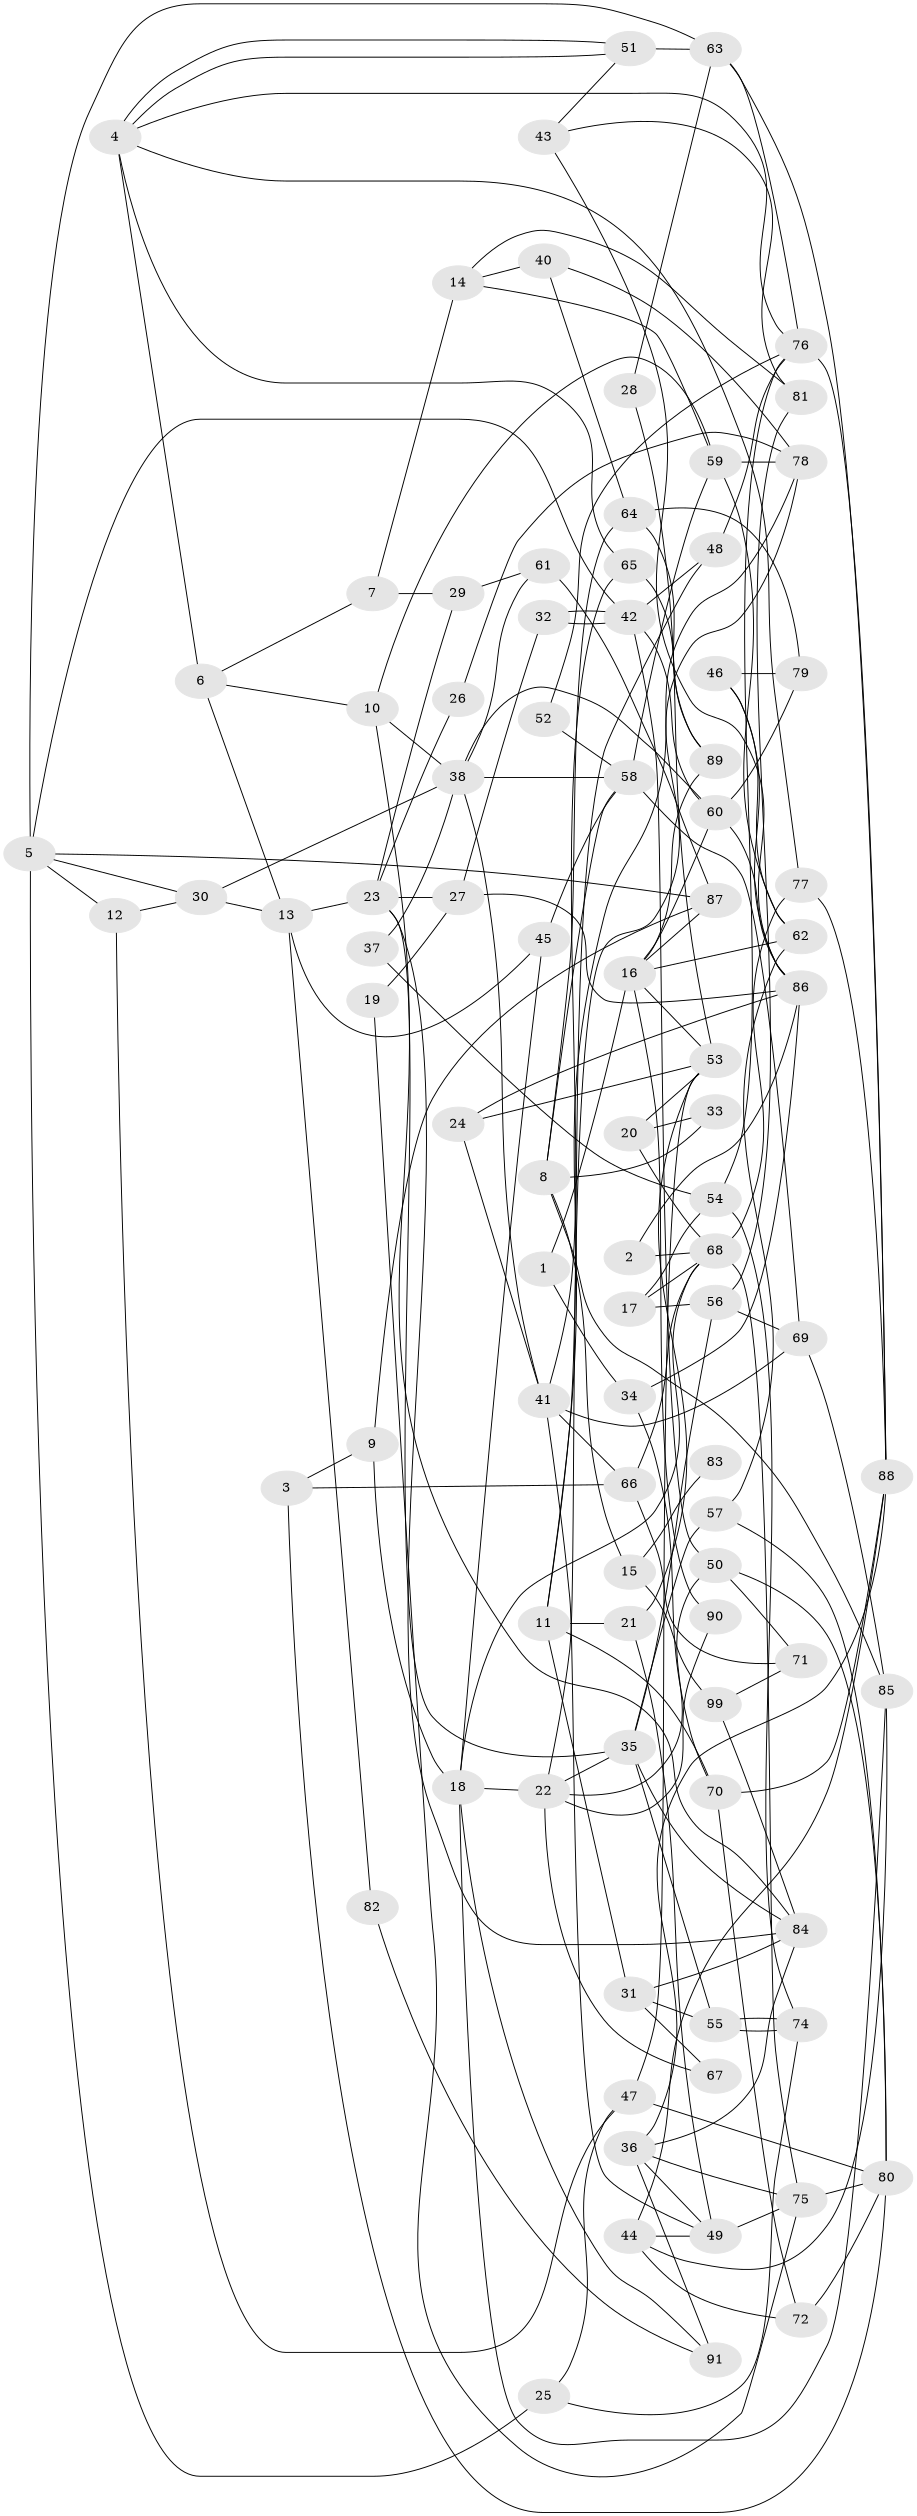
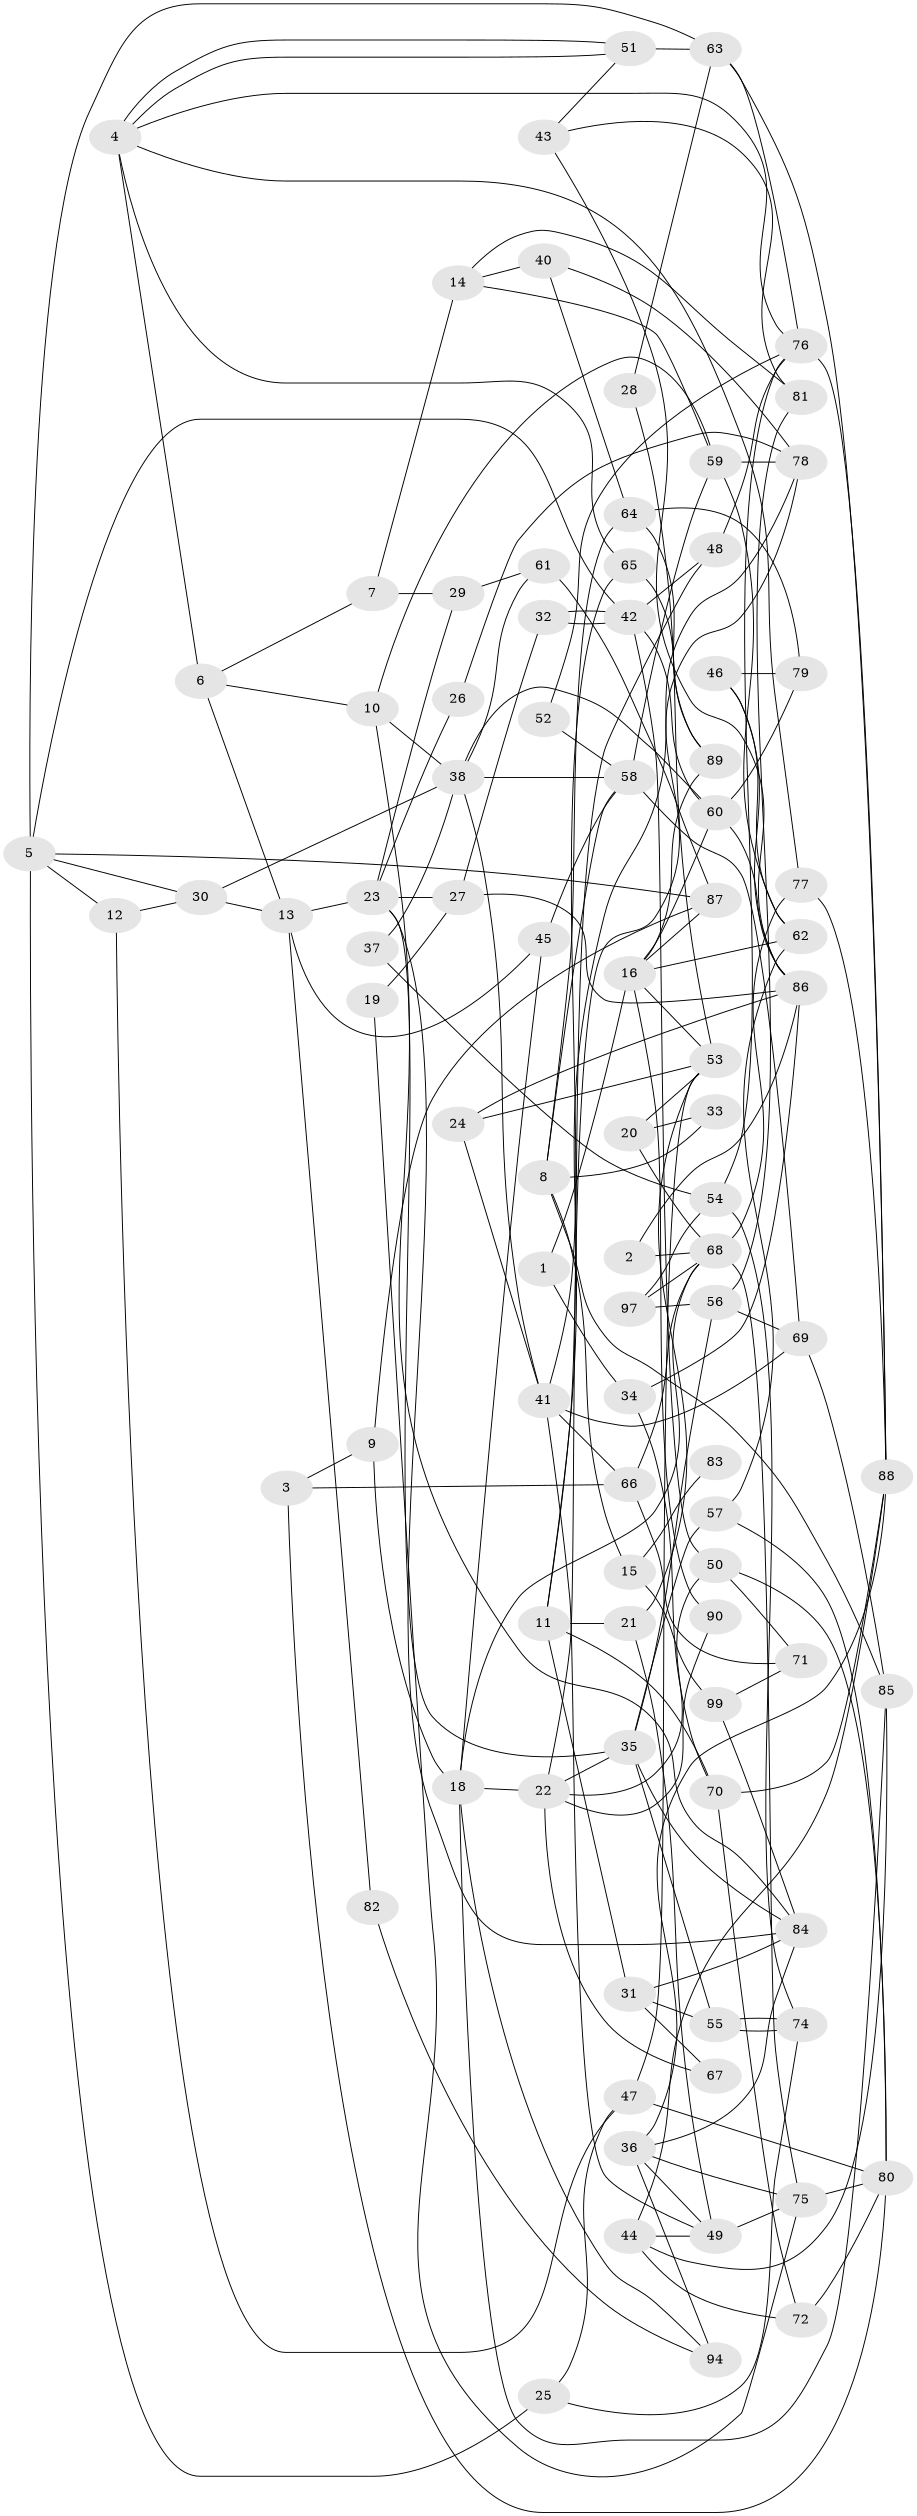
node "17": label "17" -> "97"
node "91": label "91" -> "94"
